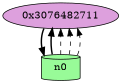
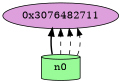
edge "0x3076482711" -> "n0": removed
